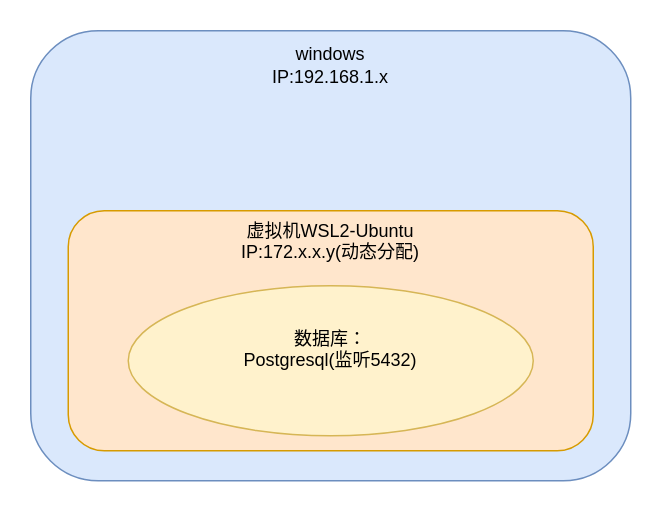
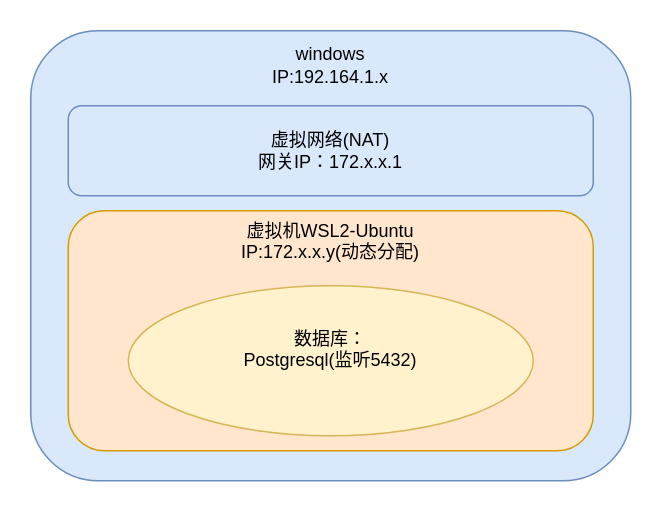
node "windows IP:192.168.1.x": label "windows IP:192.168.1.x" -> "windows IP:192.164.1.x"
node "虚拟网络(NAT) 网关IP：172.x.x.1": added
